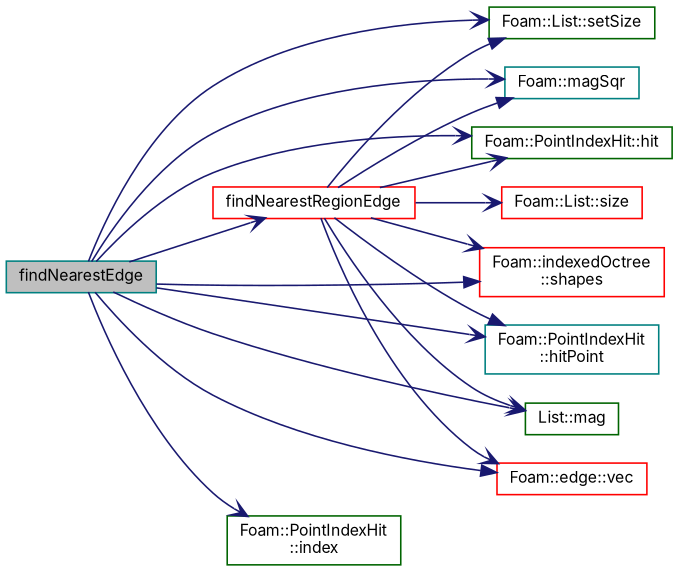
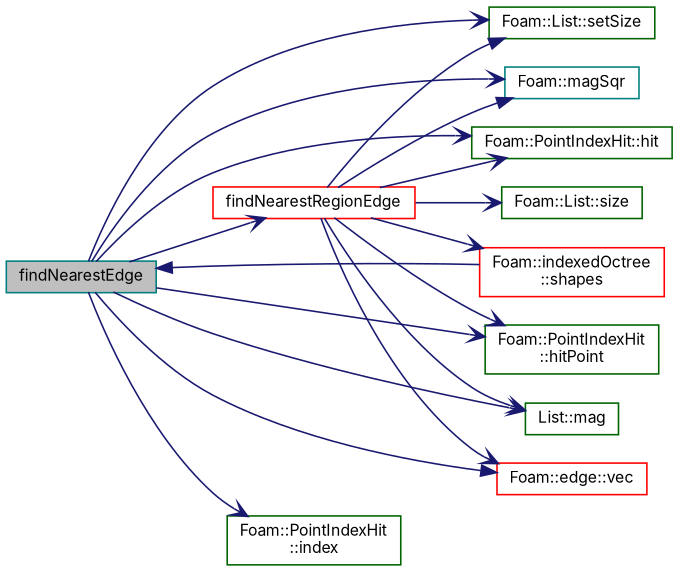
node "Foam::List::size": color red -> darkgreen
edge "findNearestRegionEdge" -> "Foam::PointIndexHit ::hitPoint": arrowhead normal -> vee
edge "findNearestEdge" -> "Foam::indexedOctree ::shapes": reversed
node "Foam::PointIndexHit ::hitPoint": color teal -> darkgreen
